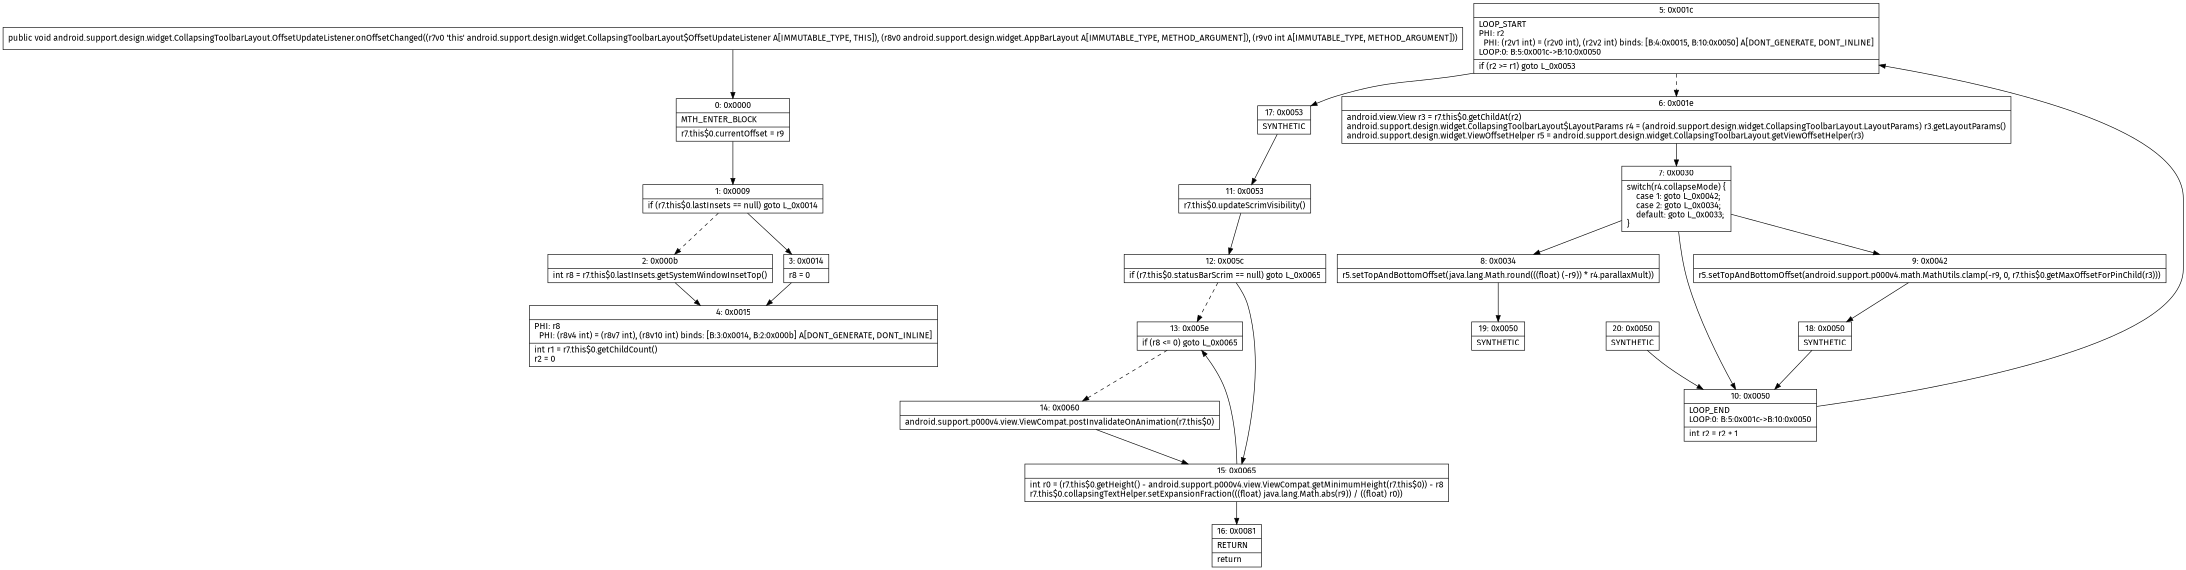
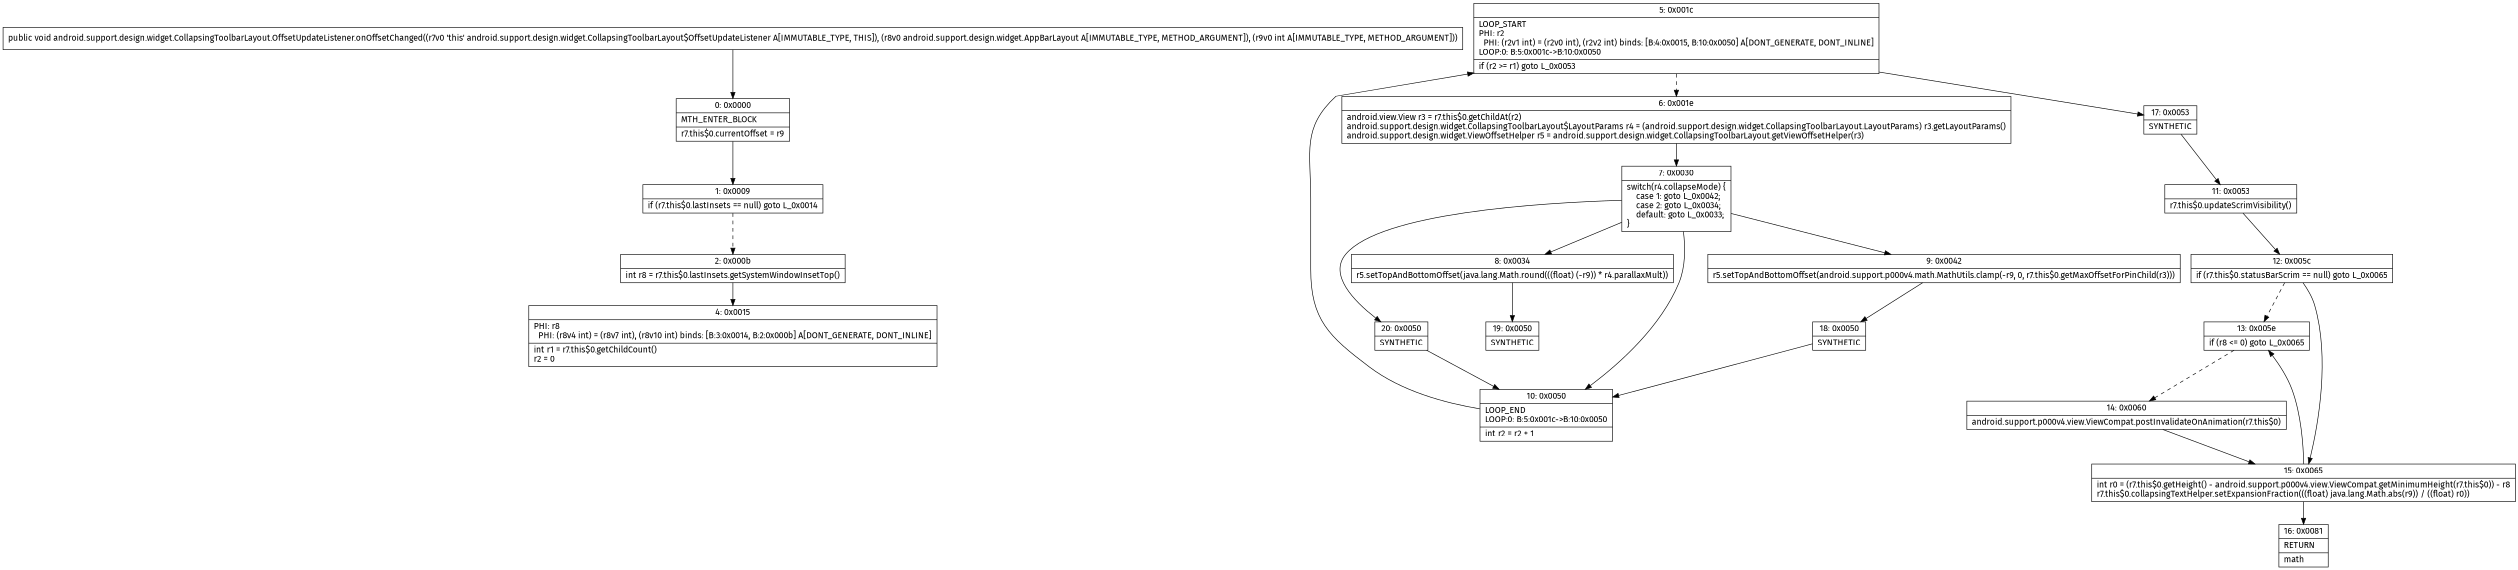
edge "7: 0x0030" -> "20: 0x0050": added
node "3: 0x0014": removed
node "16: 0x0081": text "return" -> "math"
